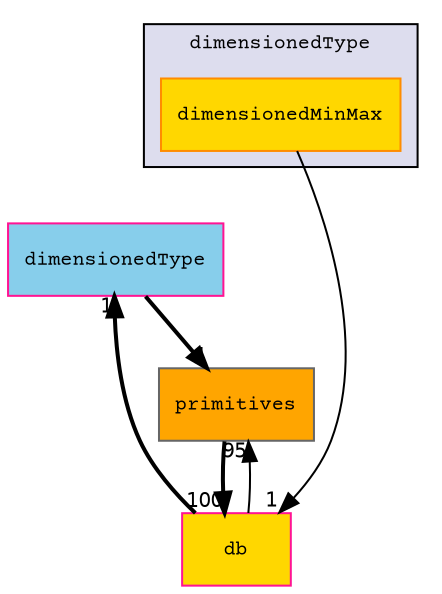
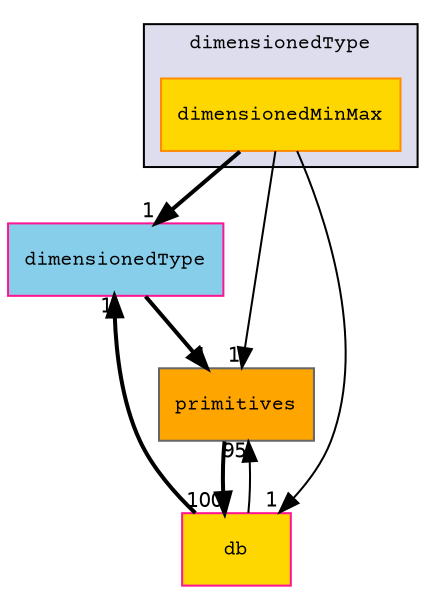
edge "dimensionedMinMax" -> "dimensionedType": added
edge "dimensionedMinMax" -> "primitives": added
